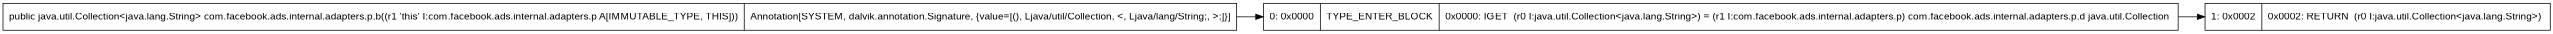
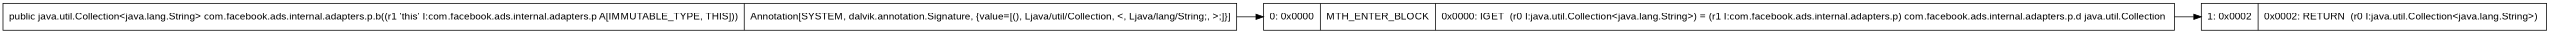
node "0: 0x0000": text "TYPE_ENTER_BLOCK" -> "MTH_ENTER_BLOCK"
